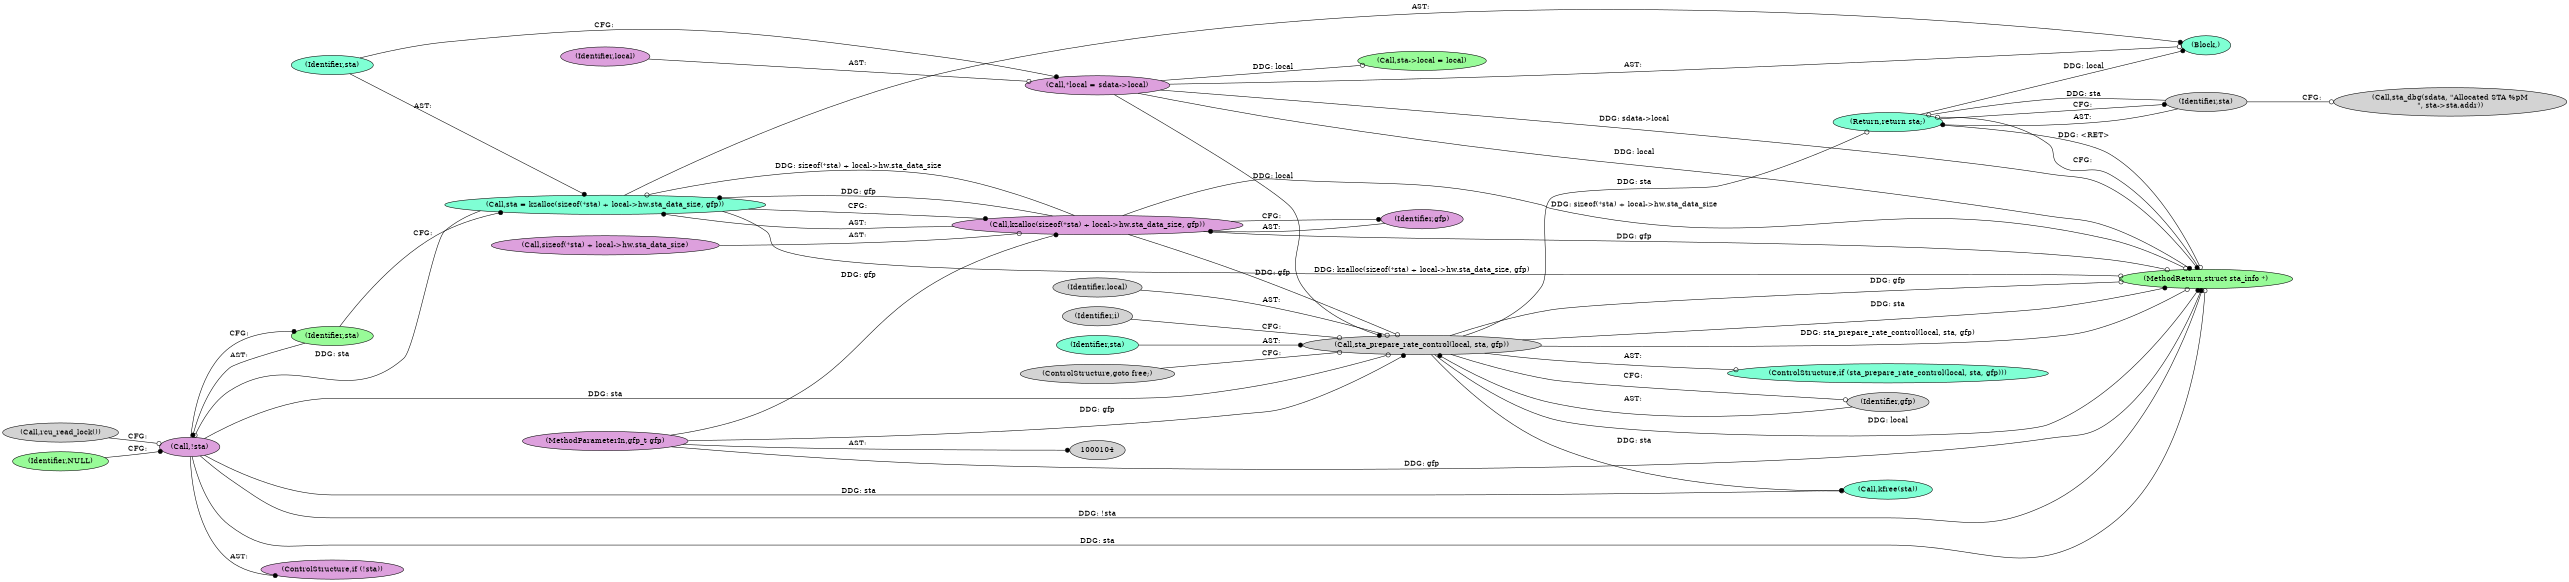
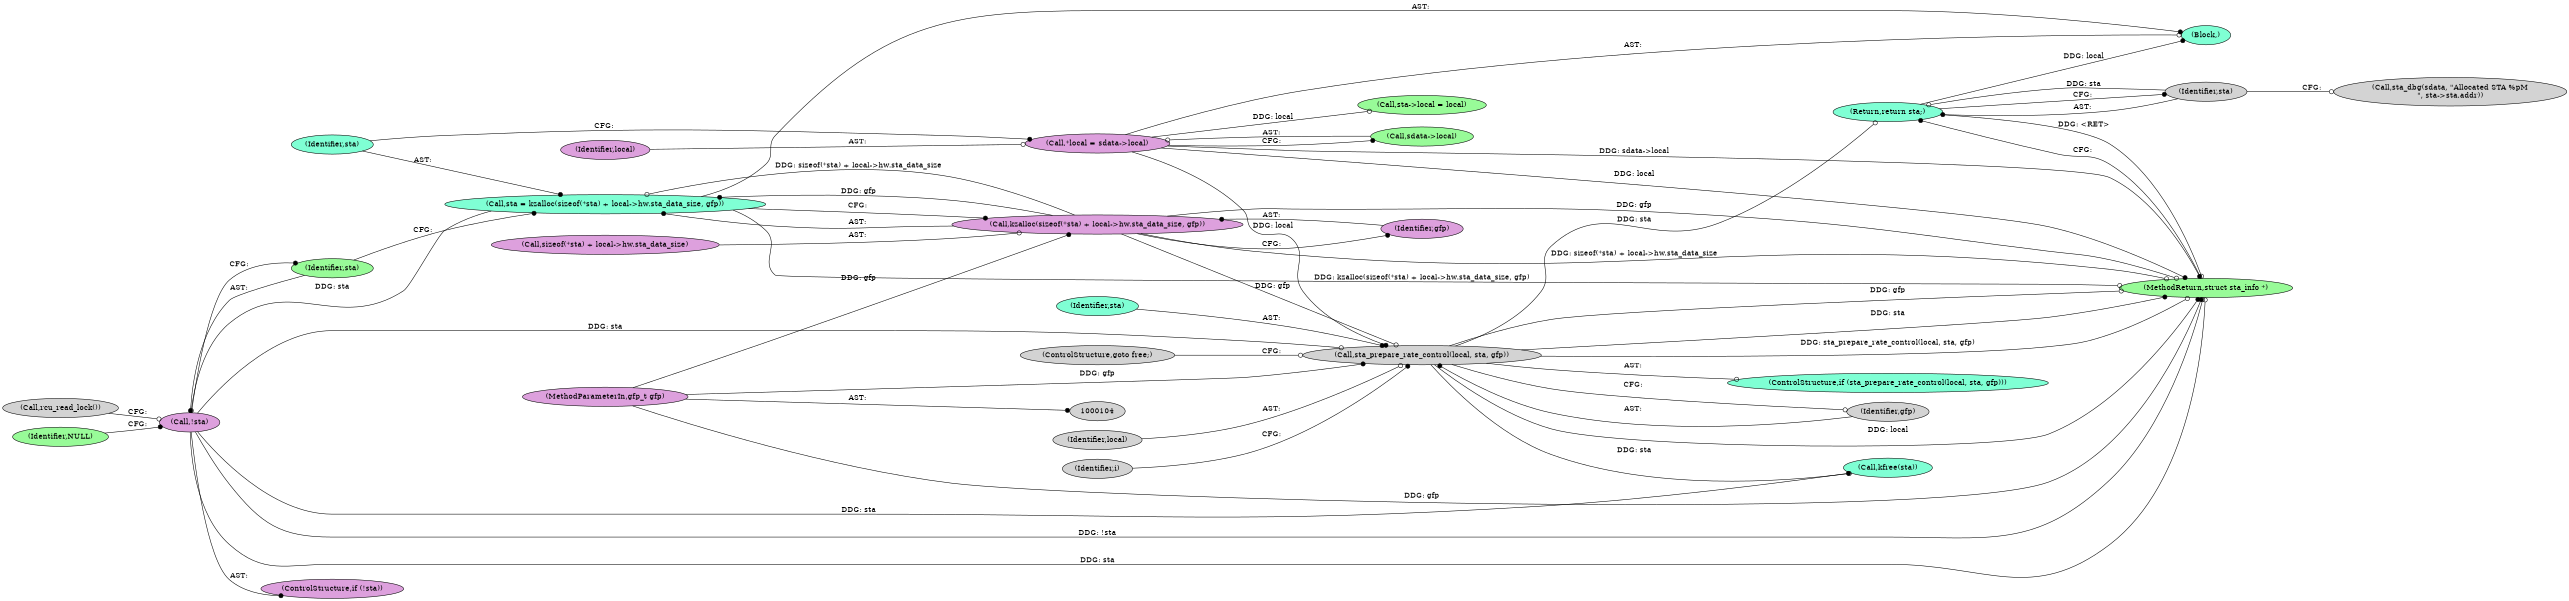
node "(Call,sdata->local)": added
edge "(MethodReturn,struct sta_info *)" -> "(Return,return sta;)": arrowhead odot -> dot
edge "(Identifier,i)" -> "(Call,sta_prepare_rate_control(local, sta, gfp))": arrowhead odot -> dot
